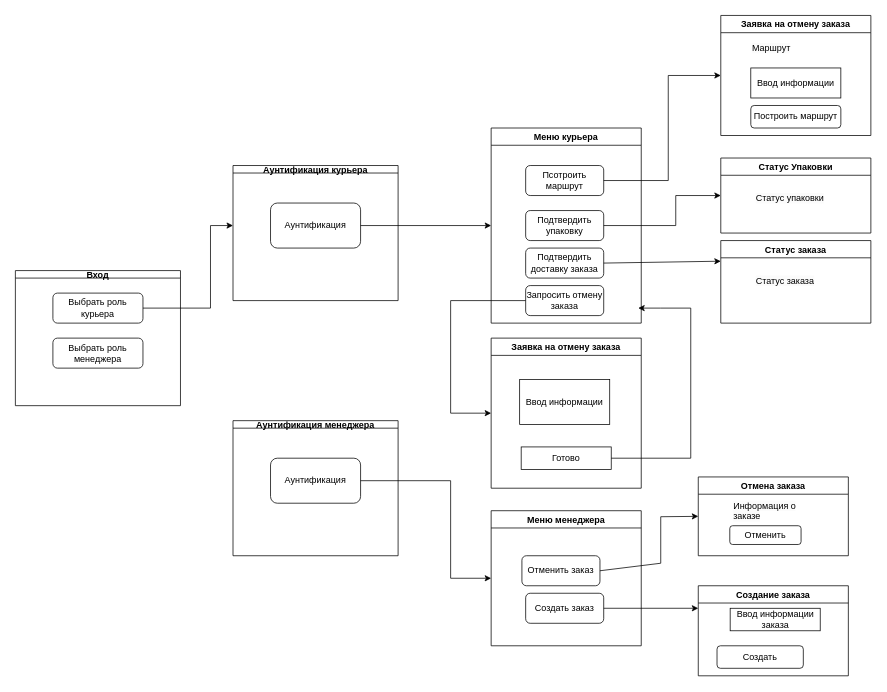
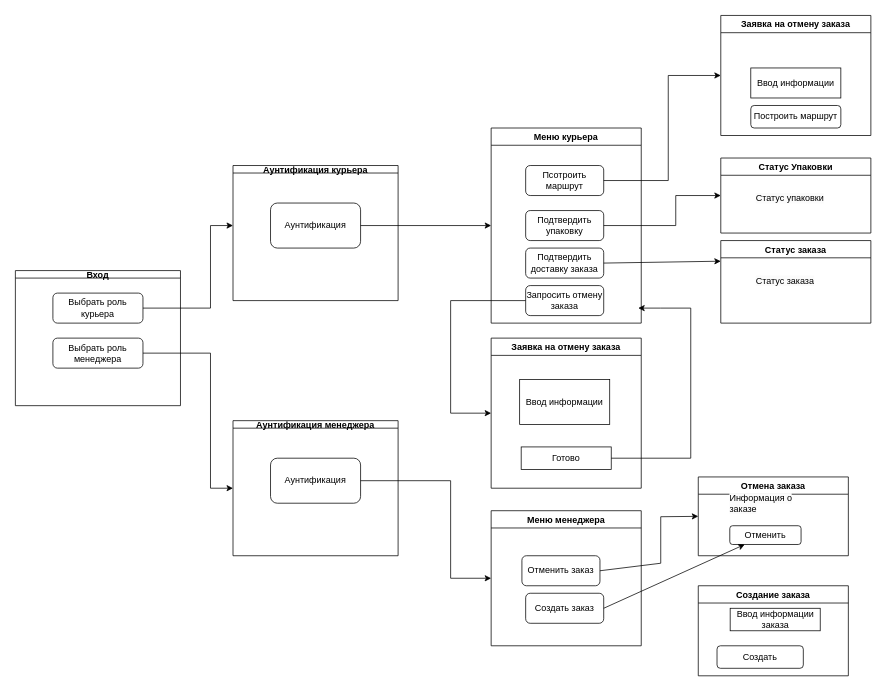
node "Маршрут": removed
edge "Выбрать роль менеджера" -> "Аунтификация менеджера": added
node "Информация о заказе": moved (773, 510) -> (769, 503)
edge "Создать заказ" -> "Создание заказа": now "Создать заказ" -> "Отменить"
